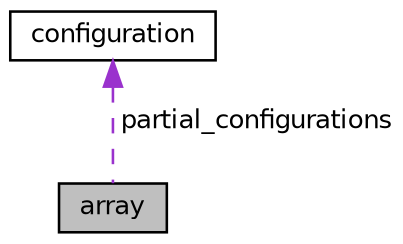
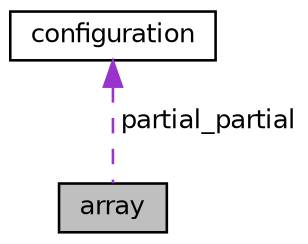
edge "array" -> "configuration": label " partial_configurations" -> " partial_partial"
